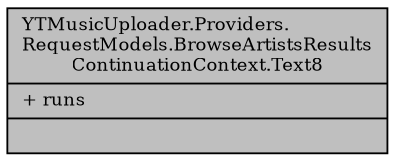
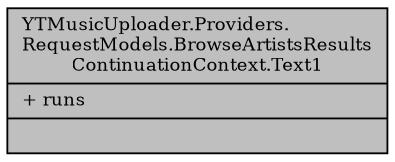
node "YTMusicUploader.Providers.": text "ContinuationContext.Text8" -> "ContinuationContext.Text1"
